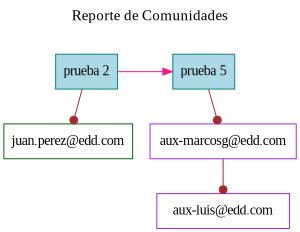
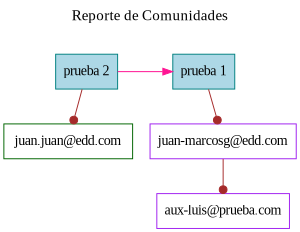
node "prueba 5": label "prueba 5" -> "prueba 1"
node "juan.perez@edd.com": label "juan.perez@edd.com" -> "juan.juan@edd.com"
node "aux-marcosg@edd.com": label "aux-marcosg@edd.com" -> "juan-marcosg@edd.com"
node "aux-luis@edd.com": label "aux-luis@edd.com" -> "aux-luis@prueba.com"
